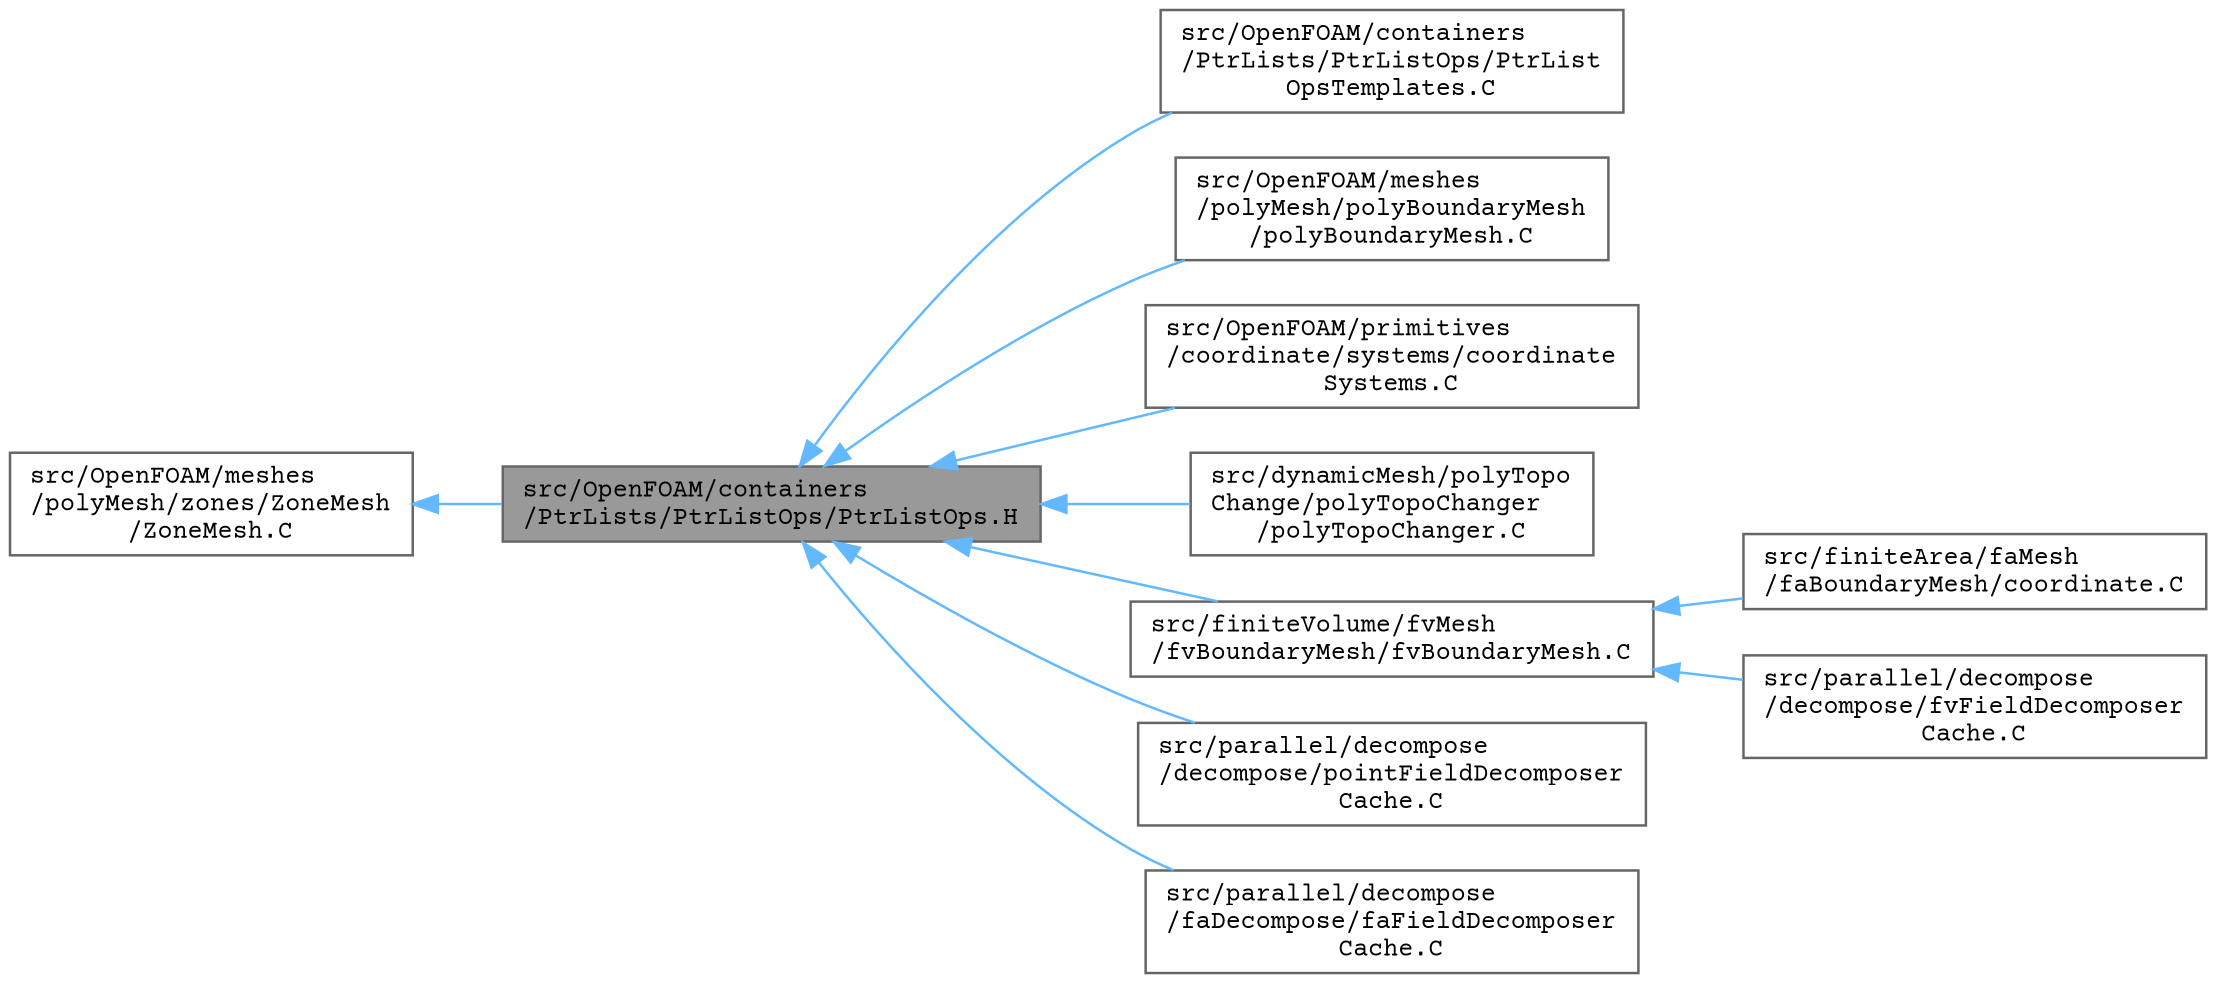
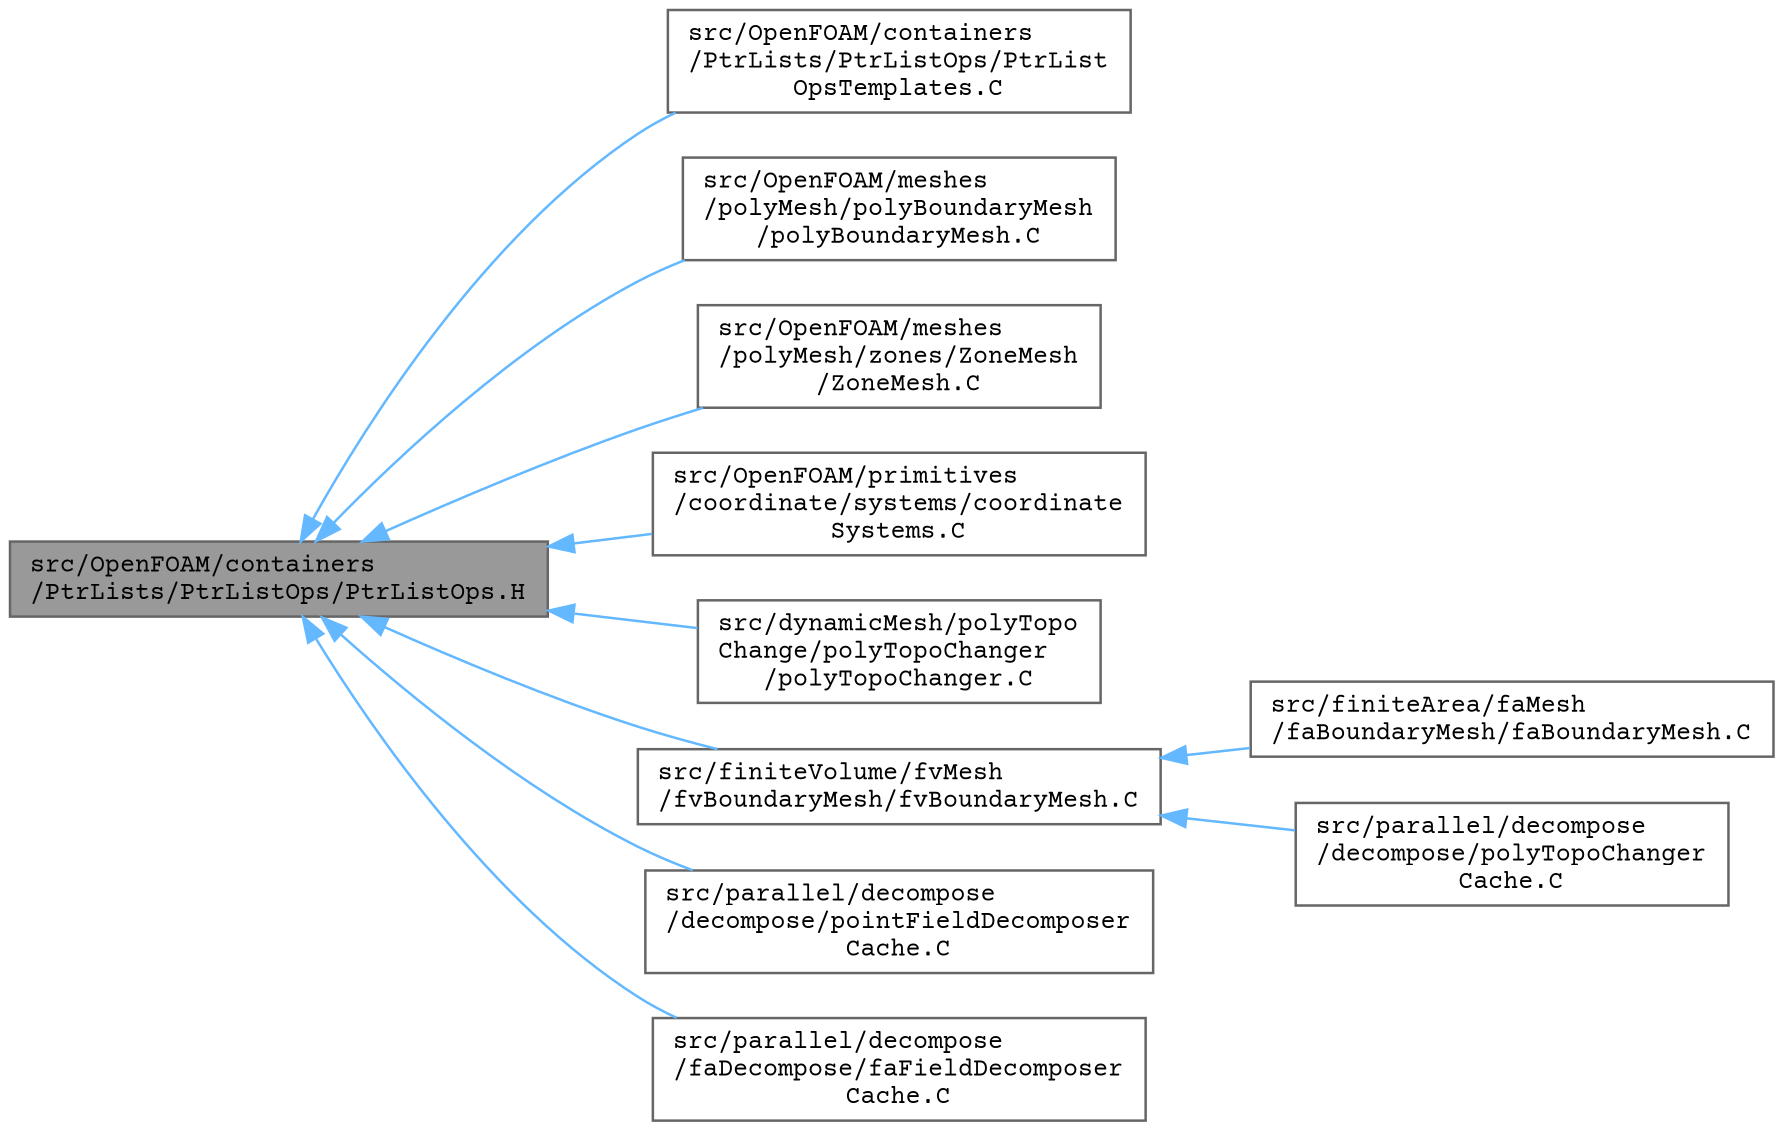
edge "src/OpenFOAM/containers /PtrLists/PtrListOps/PtrListOps.H" -> "src/OpenFOAM/meshes /polyMesh/zones/ZoneMesh /ZoneMesh.C": reversed
node "src/finiteArea/faMesh /faBoundaryMesh/coordinate.C": label "src/finiteArea/faMesh /faBoundaryMesh/coordinate.C" -> "src/finiteArea/faMesh /faBoundaryMesh/faBoundaryMesh.C"
node "src/parallel/decompose /decompose/fvFieldDecomposer Cache.C": label "src/parallel/decompose /decompose/fvFieldDecomposer Cache.C" -> "src/parallel/decompose /decompose/polyTopoChanger Cache.C"
